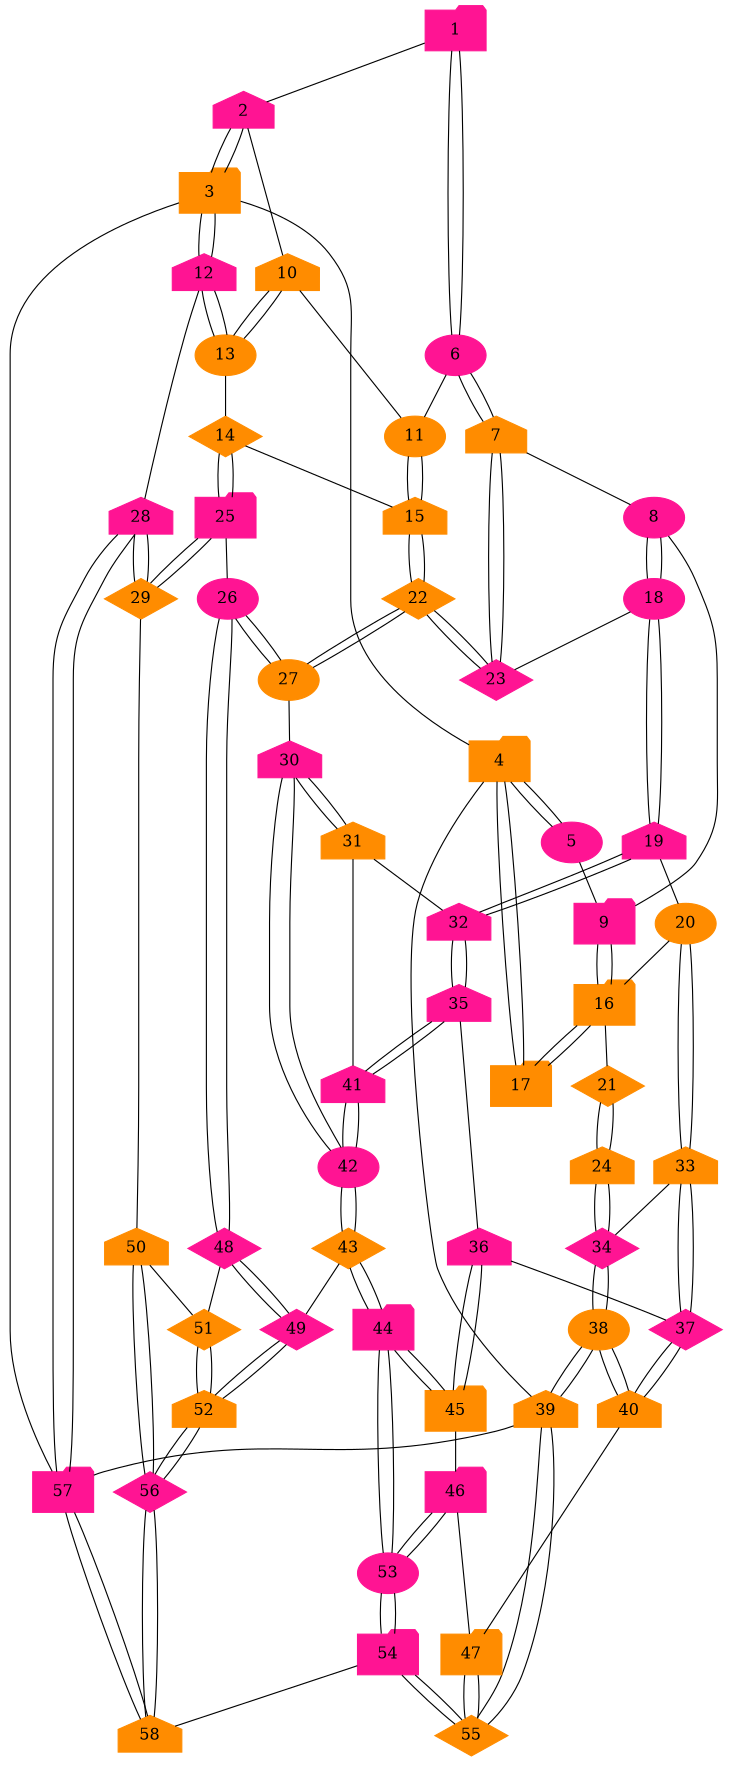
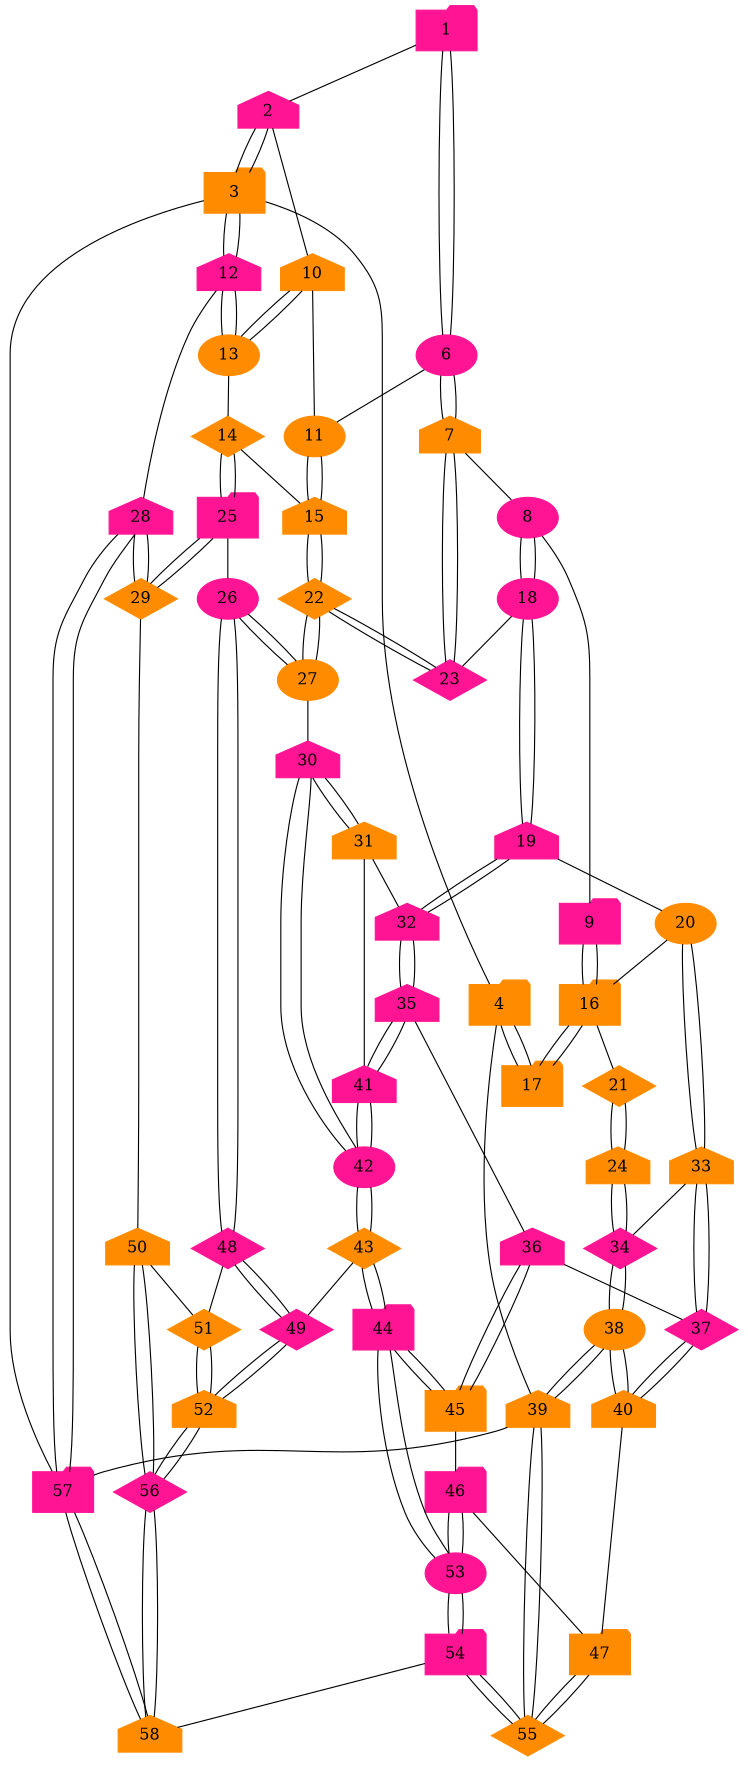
node "5": removed
